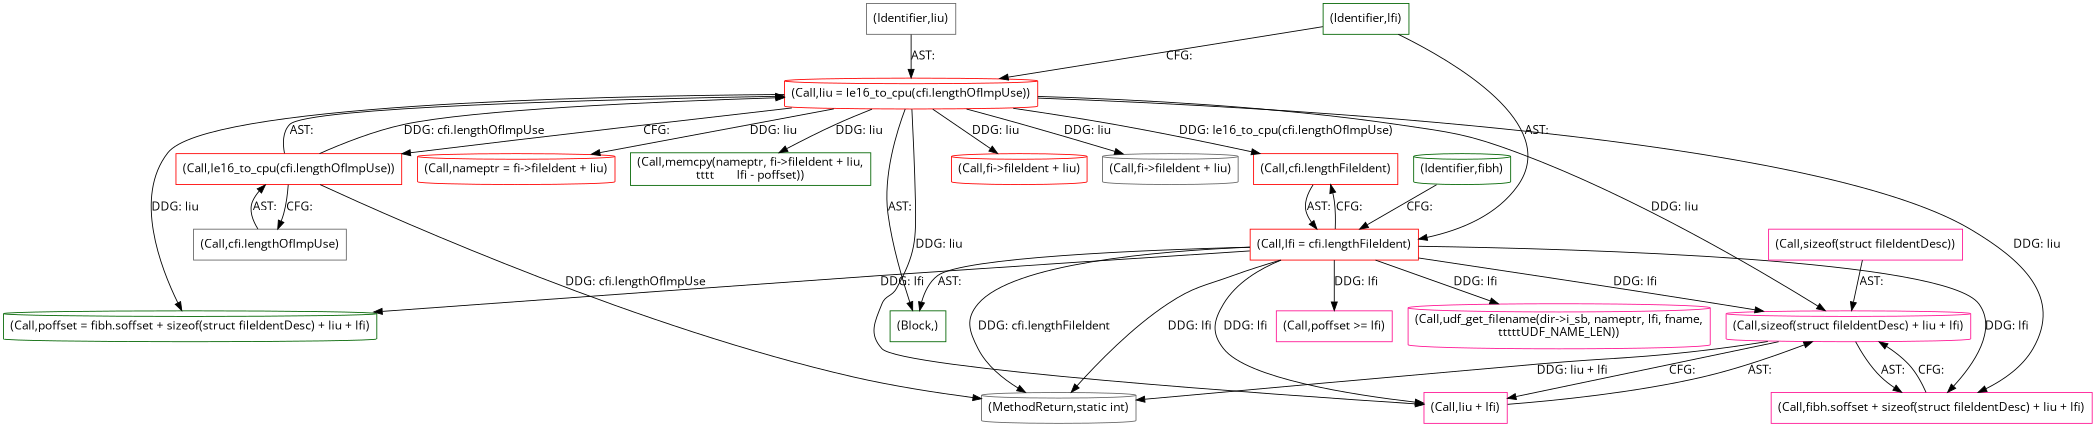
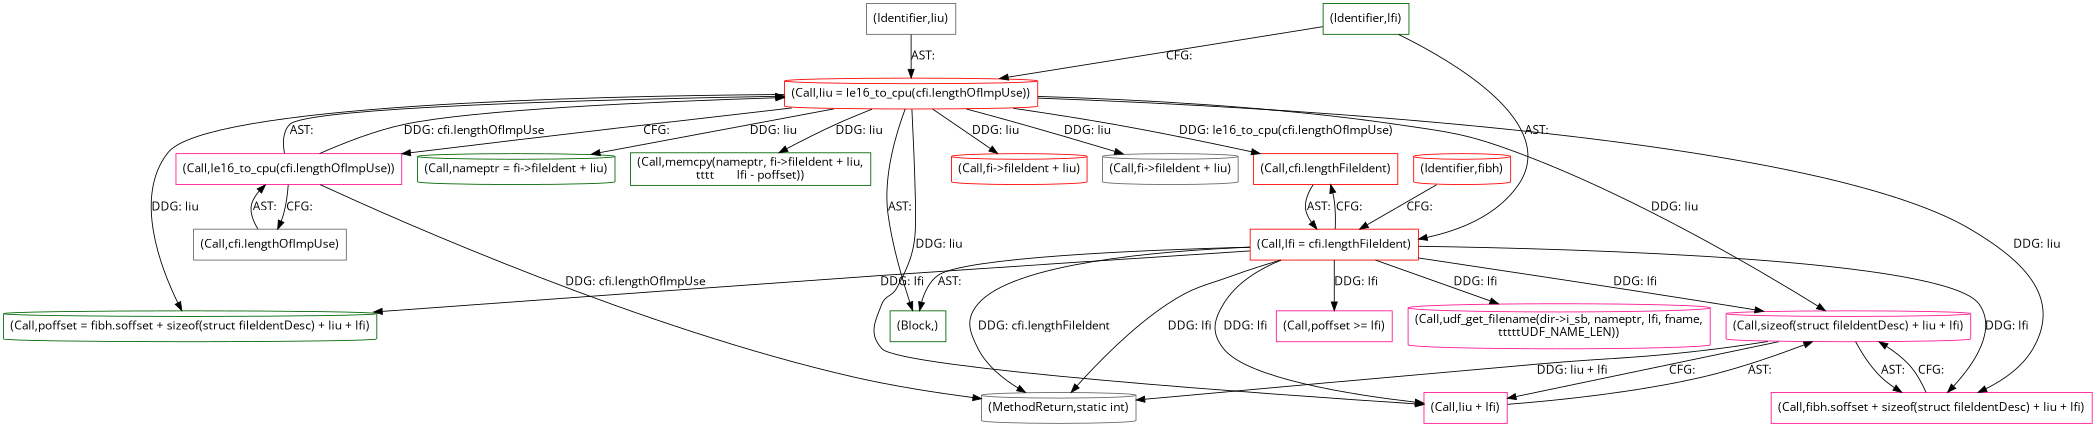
node "(Call,le16_to_cpu(cfi.lengthOfImpUse))": color red -> deeppink
node "(Call,nameptr = fi->fileIdent + liu)": color red -> darkgreen
node "(Identifier,fibh)": color darkgreen -> red
node "(Call,sizeof(struct fileIdentDesc))": removed
